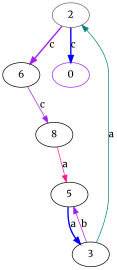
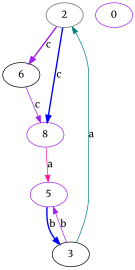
edge "2" -> "0": now "2" -> "8"
node "8": color black -> purple
node "5": color black -> purple
edge "5" -> "3": label "a" -> "b"
